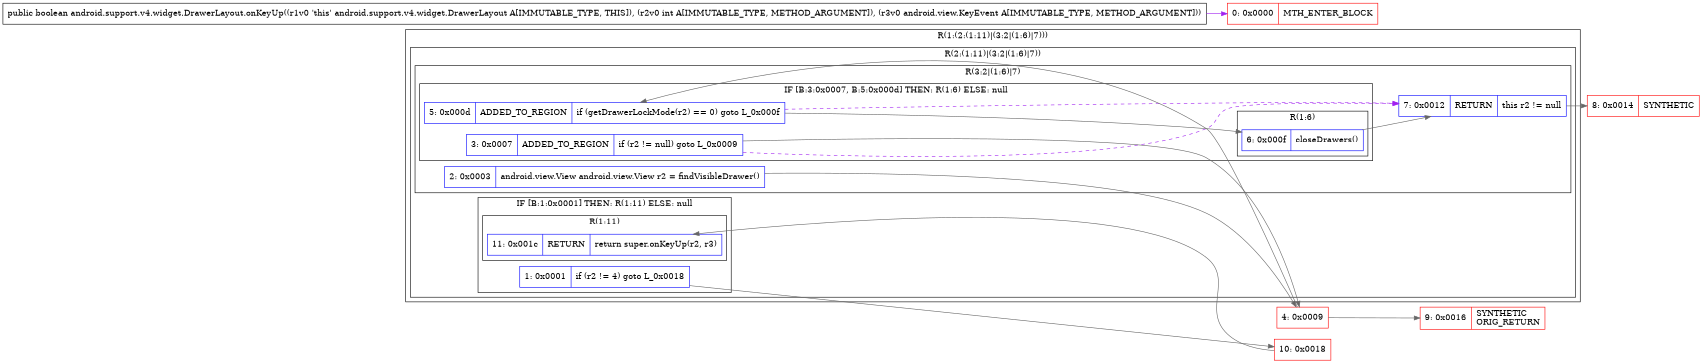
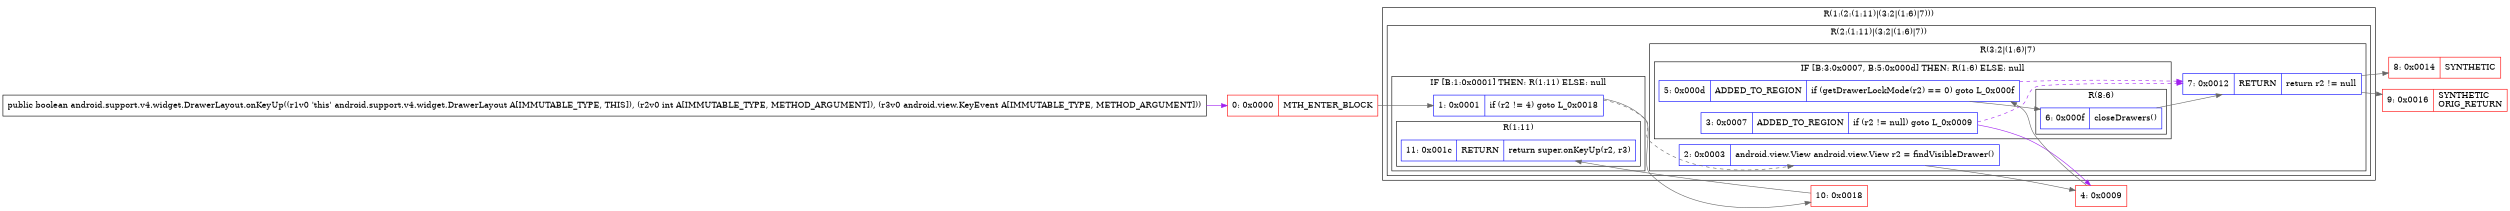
edge "0: 0x0000" -> "1: 0x0001": added
node "7: 0x0012": text "this r2 != null" -> "return r2 != null"
cluster "R(1:6)": label "R(1:6)" -> "R(8:6)"
edge "3: 0x0007" -> "4: 0x0009": color gray40 -> purple
edge "1: 0x0001" -> "2: 0x0003": added
edge "4: 0x0009" -> "9: 0x0016": now "7: 0x0012" -> "9: 0x0016"
